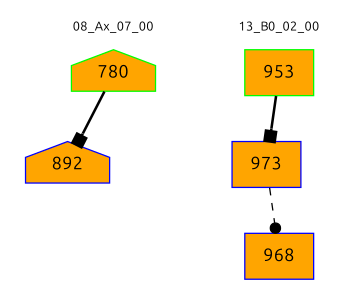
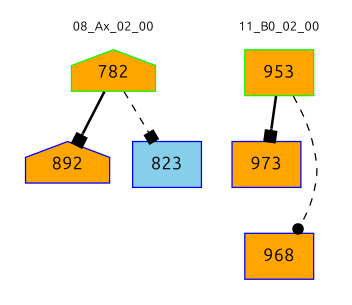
cluster "08_Ax_07_00": label "08_Ax_07_00" -> "08_Ax_02_00"
cluster "13_B0_02_00": label "13_B0_02_00" -> "11_B0_02_00"
node "780": label "780" -> "782"
node "823": added
edge "973" -> "968": now "953" -> "968"
